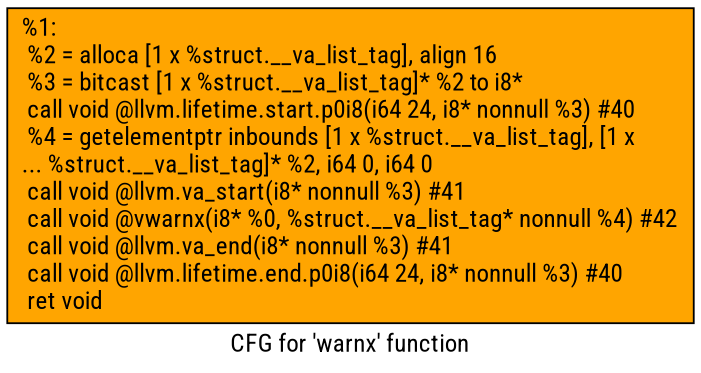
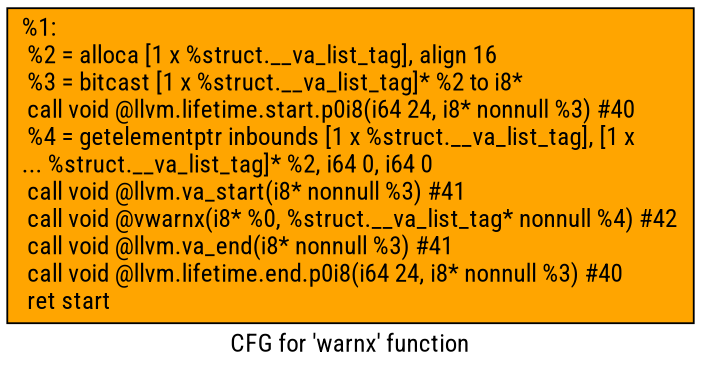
node "%1:": text "ret void" -> "ret start"
